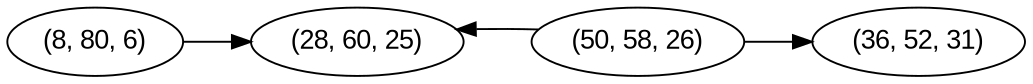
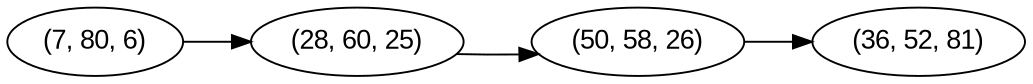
edge "(50, 58, 26)" -> "(28, 60, 25)": reversed
node "(8, 80, 6)": label "(8, 80, 6)" -> "(7, 80, 6)"
node "(36, 52, 31)": label "(36, 52, 31)" -> "(36, 52, 81)"
